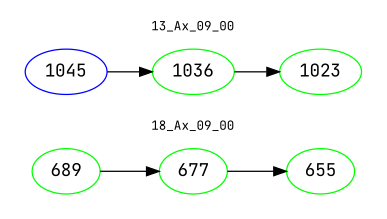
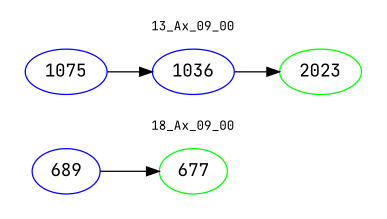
node "1045": label "1045" -> "1075"
node "1036": color green -> blue
node "1023": label "1023" -> "2023"
node "689": color green -> blue
node "655": removed
